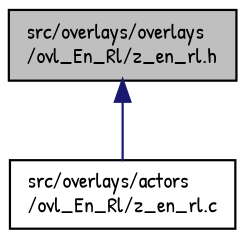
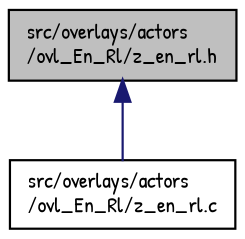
node "src/overlays/overlays /ovl_En_Rl/z_en_rl.h": label "src/overlays/overlays /ovl_En_Rl/z_en_rl.h" -> "src/overlays/actors /ovl_En_Rl/z_en_rl.h"
